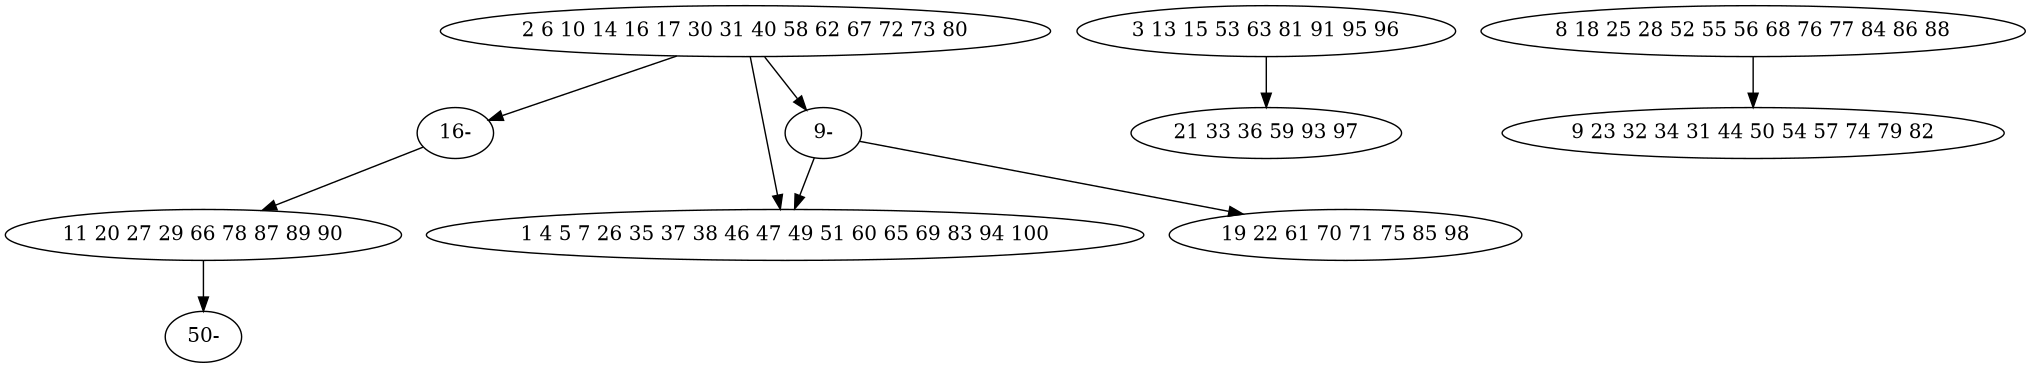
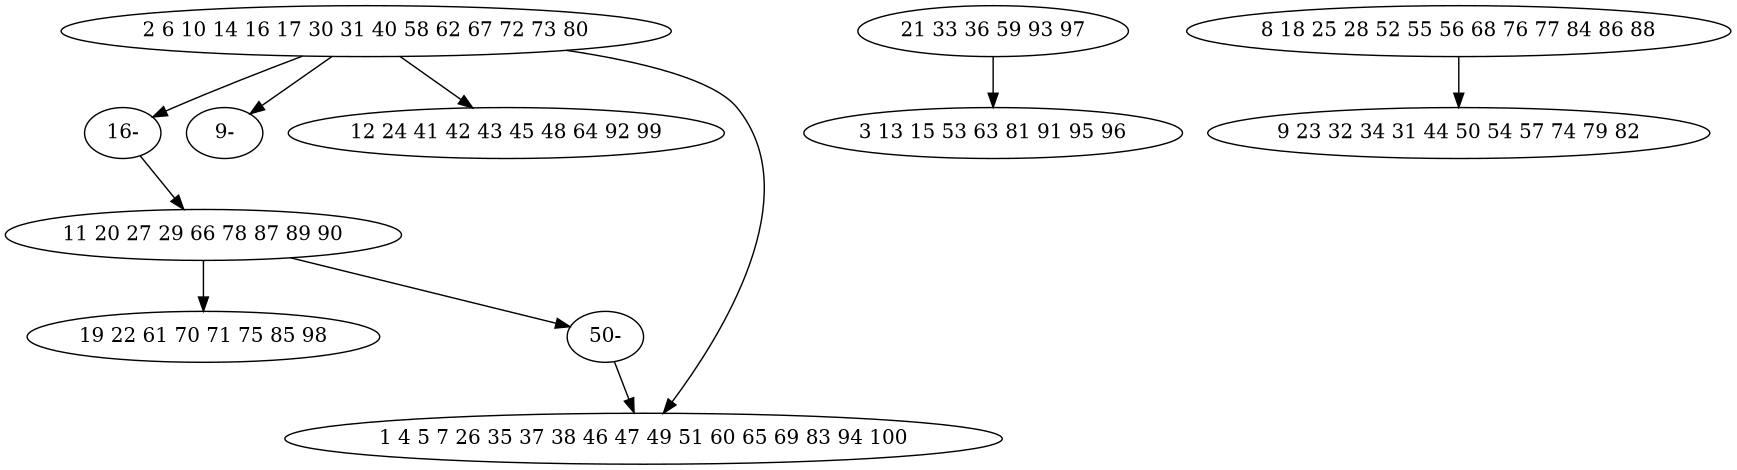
edge "3 13 15 53 63 81 91 95 96" -> "21 33 36 59 93 97": reversed
node "12 24 41 42 43 45 48 64 92 99": added
edge "9-" -> "19 22 61 70 71 75 85 98": now "11 20 27 29 66 78 87 89 90" -> "19 22 61 70 71 75 85 98"
edge "9-" -> "1 4 5 7 26 35 37 38 46 47 49 51 60 65 69 83 94 100": now "50-" -> "1 4 5 7 26 35 37 38 46 47 49 51 60 65 69 83 94 100"
